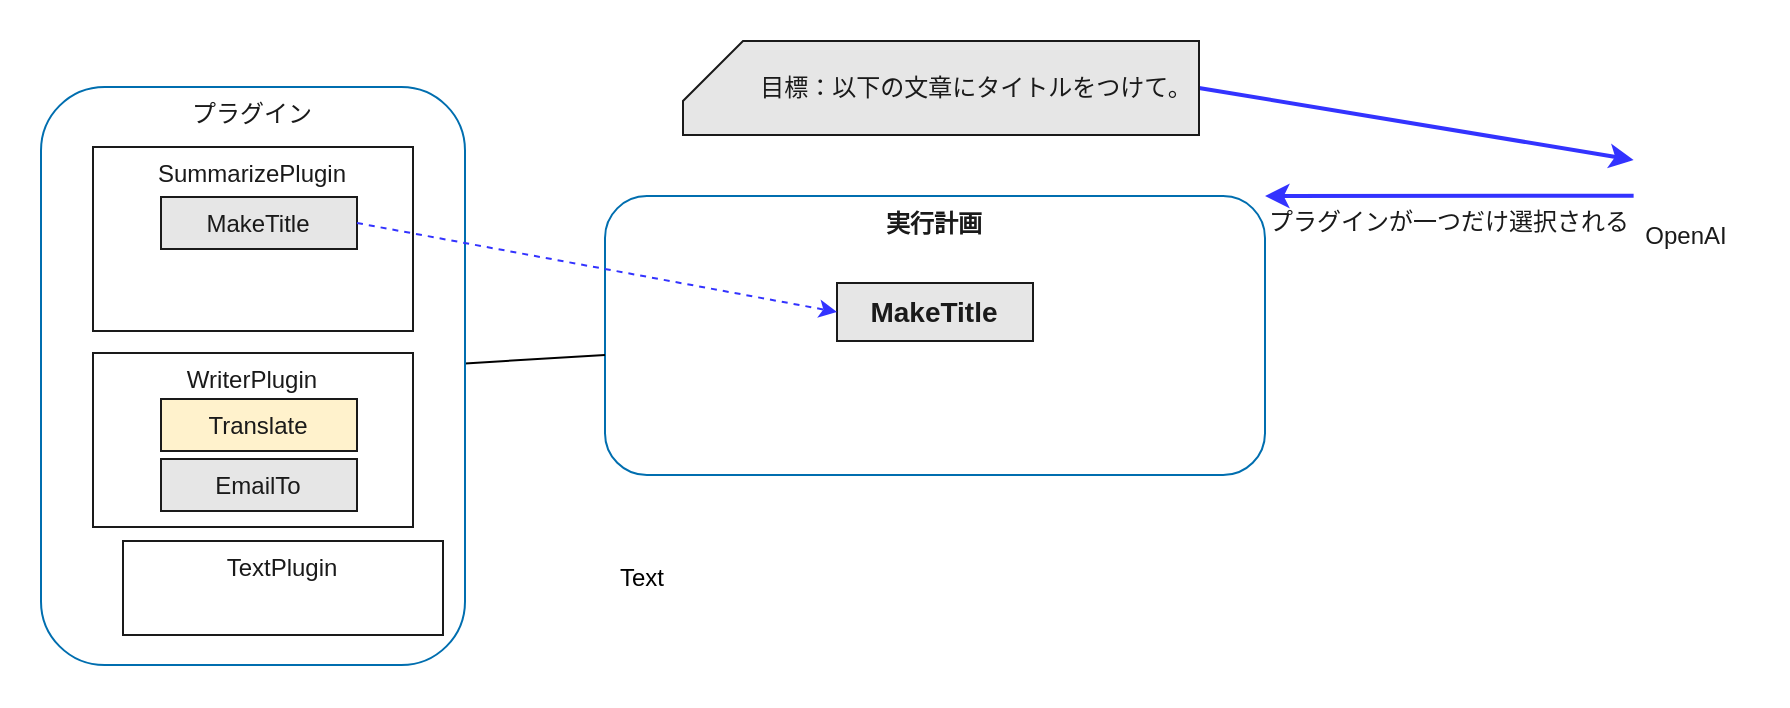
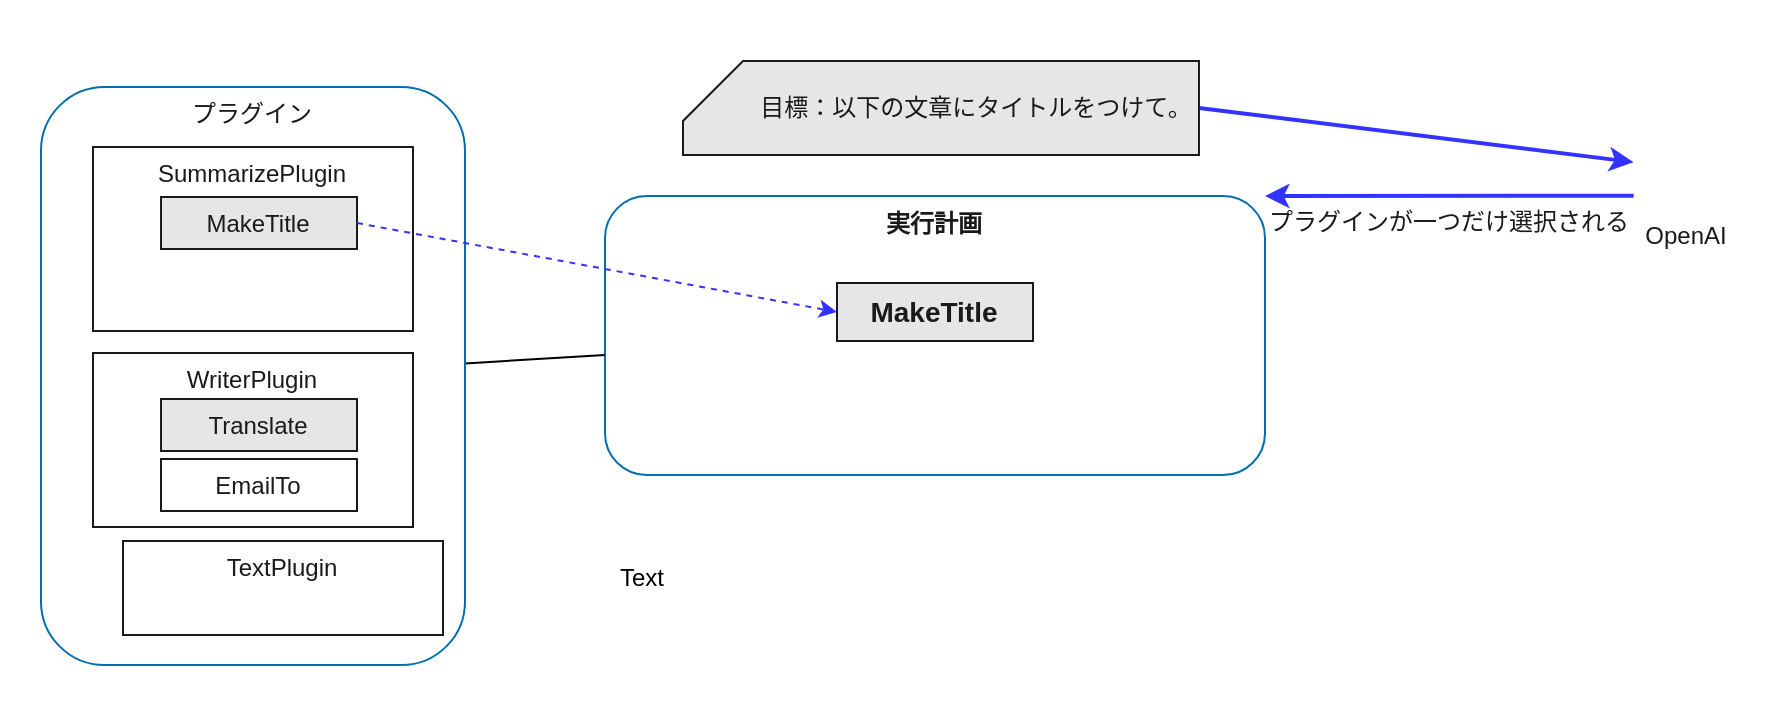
node "目標：以下の文章にタイトルをつけて。": moved (941, 88) -> (941, 108)
node "Translate": fillcolor #fff2cc -> #e6e6e6
node "EmailTo": fillcolor #e6e6e6 -> #ffffff
